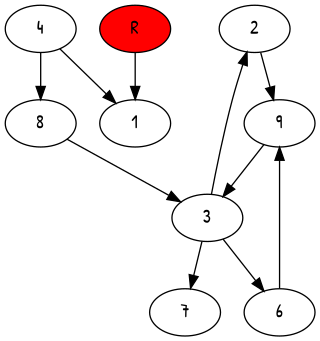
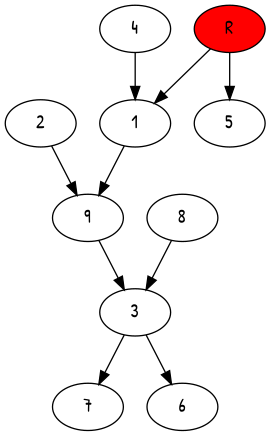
edge "4" -> "8": removed
node "5": added
edge "3" -> "2": removed
edge "6" -> "9": now "1" -> "9"
